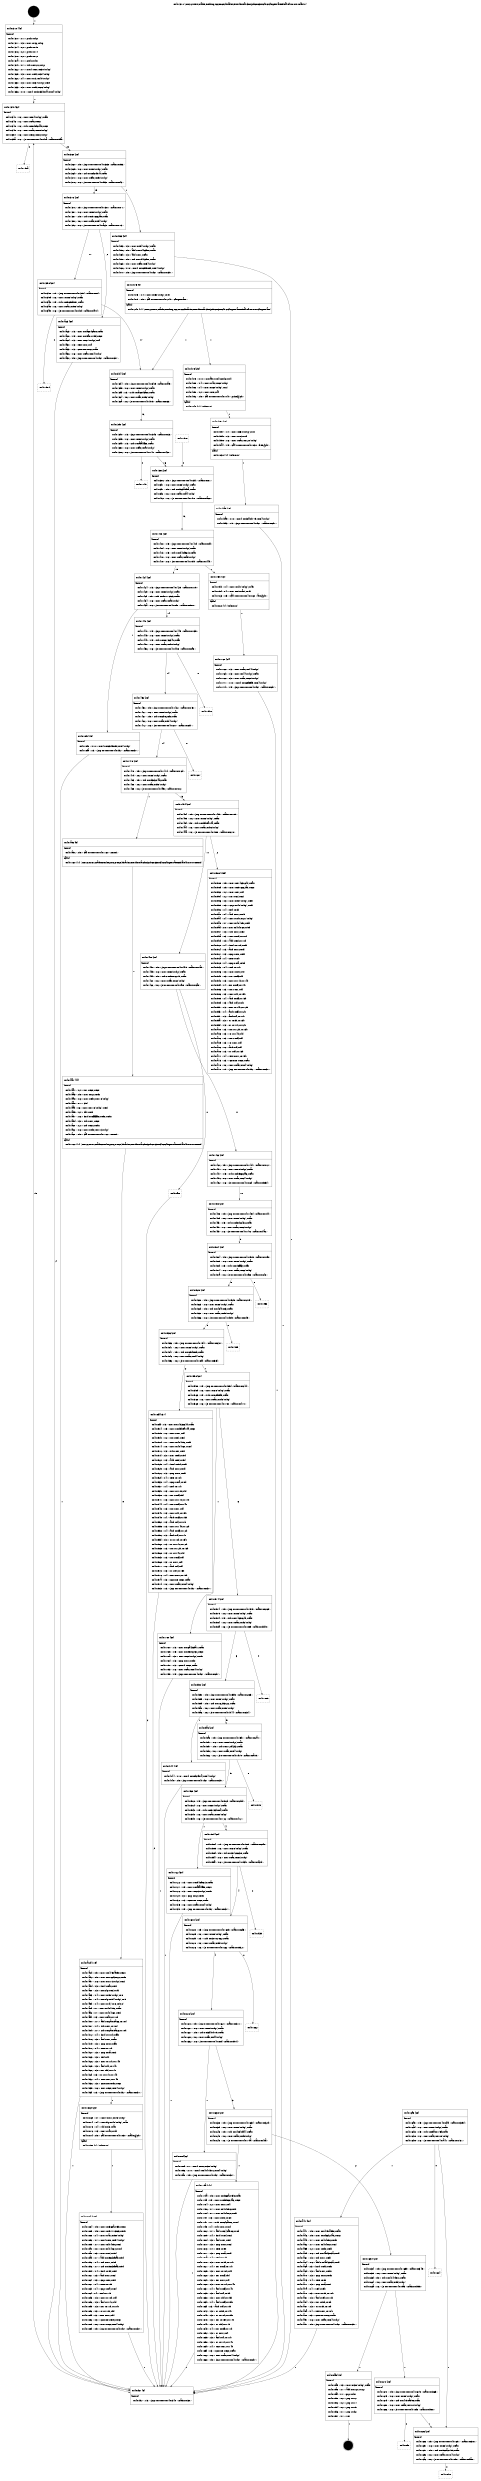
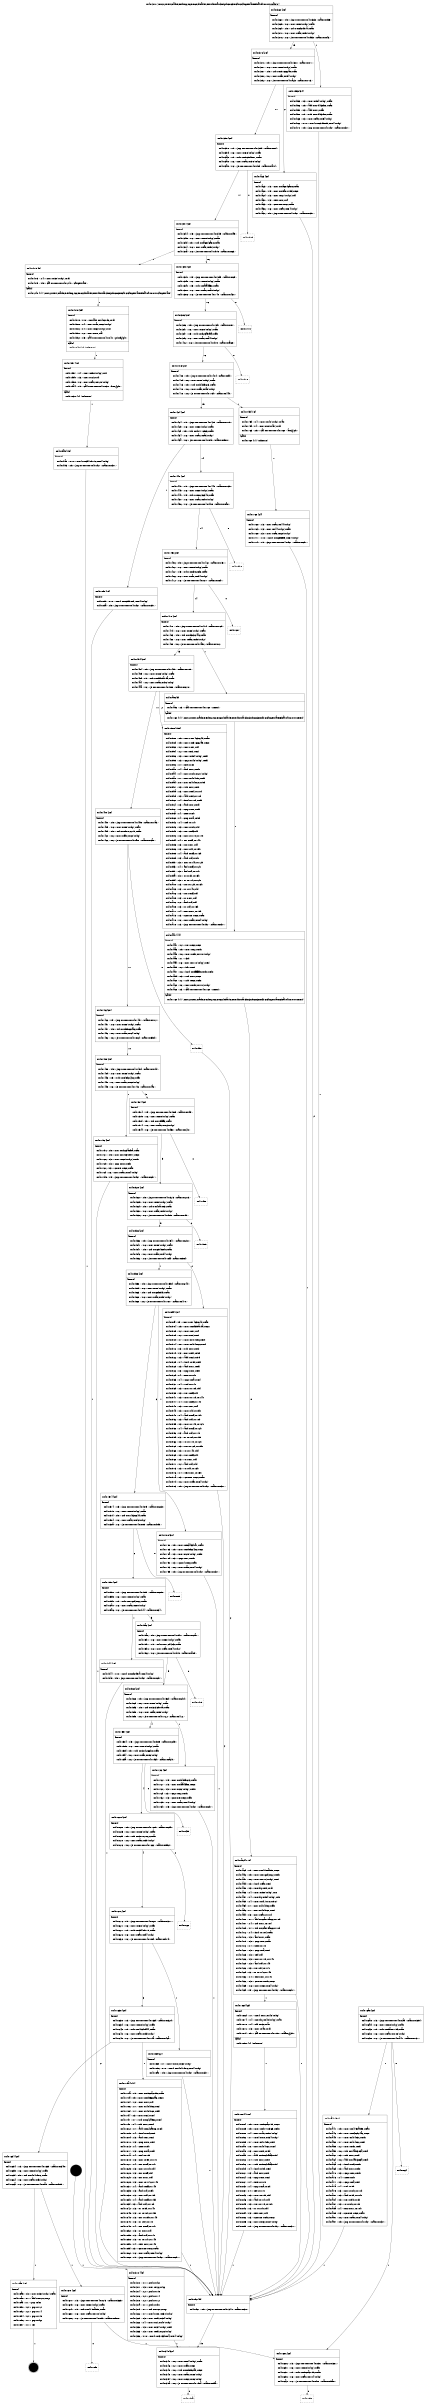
edge "0x401340 [32]" -> "0x401360 [28]": removed, label "20"
edge "0x401b75 [9]" -> "0x4013b4 [28]": reversed
edge "0x401d7e" -> "0x4013ec [28]": reversed
node "0x4017bc [30]": added
